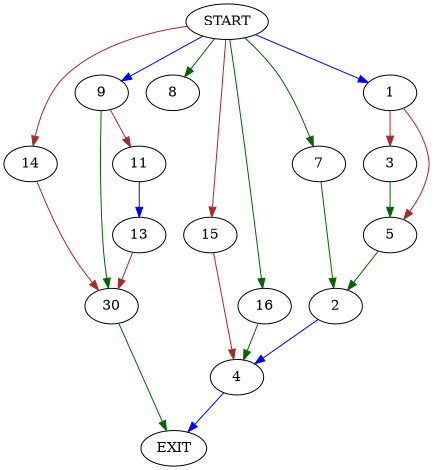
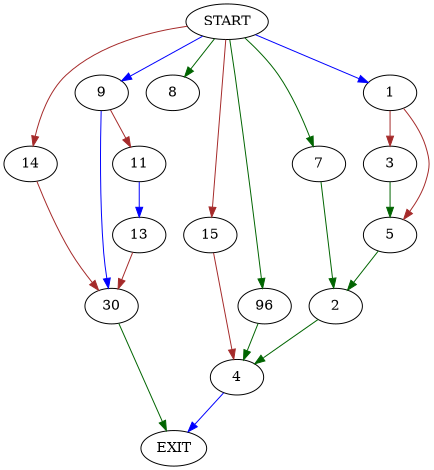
edge "9" -> "30": color darkgreen -> blue
node "16": label "16" -> "96"
edge "2" -> "4": color blue -> darkgreen
